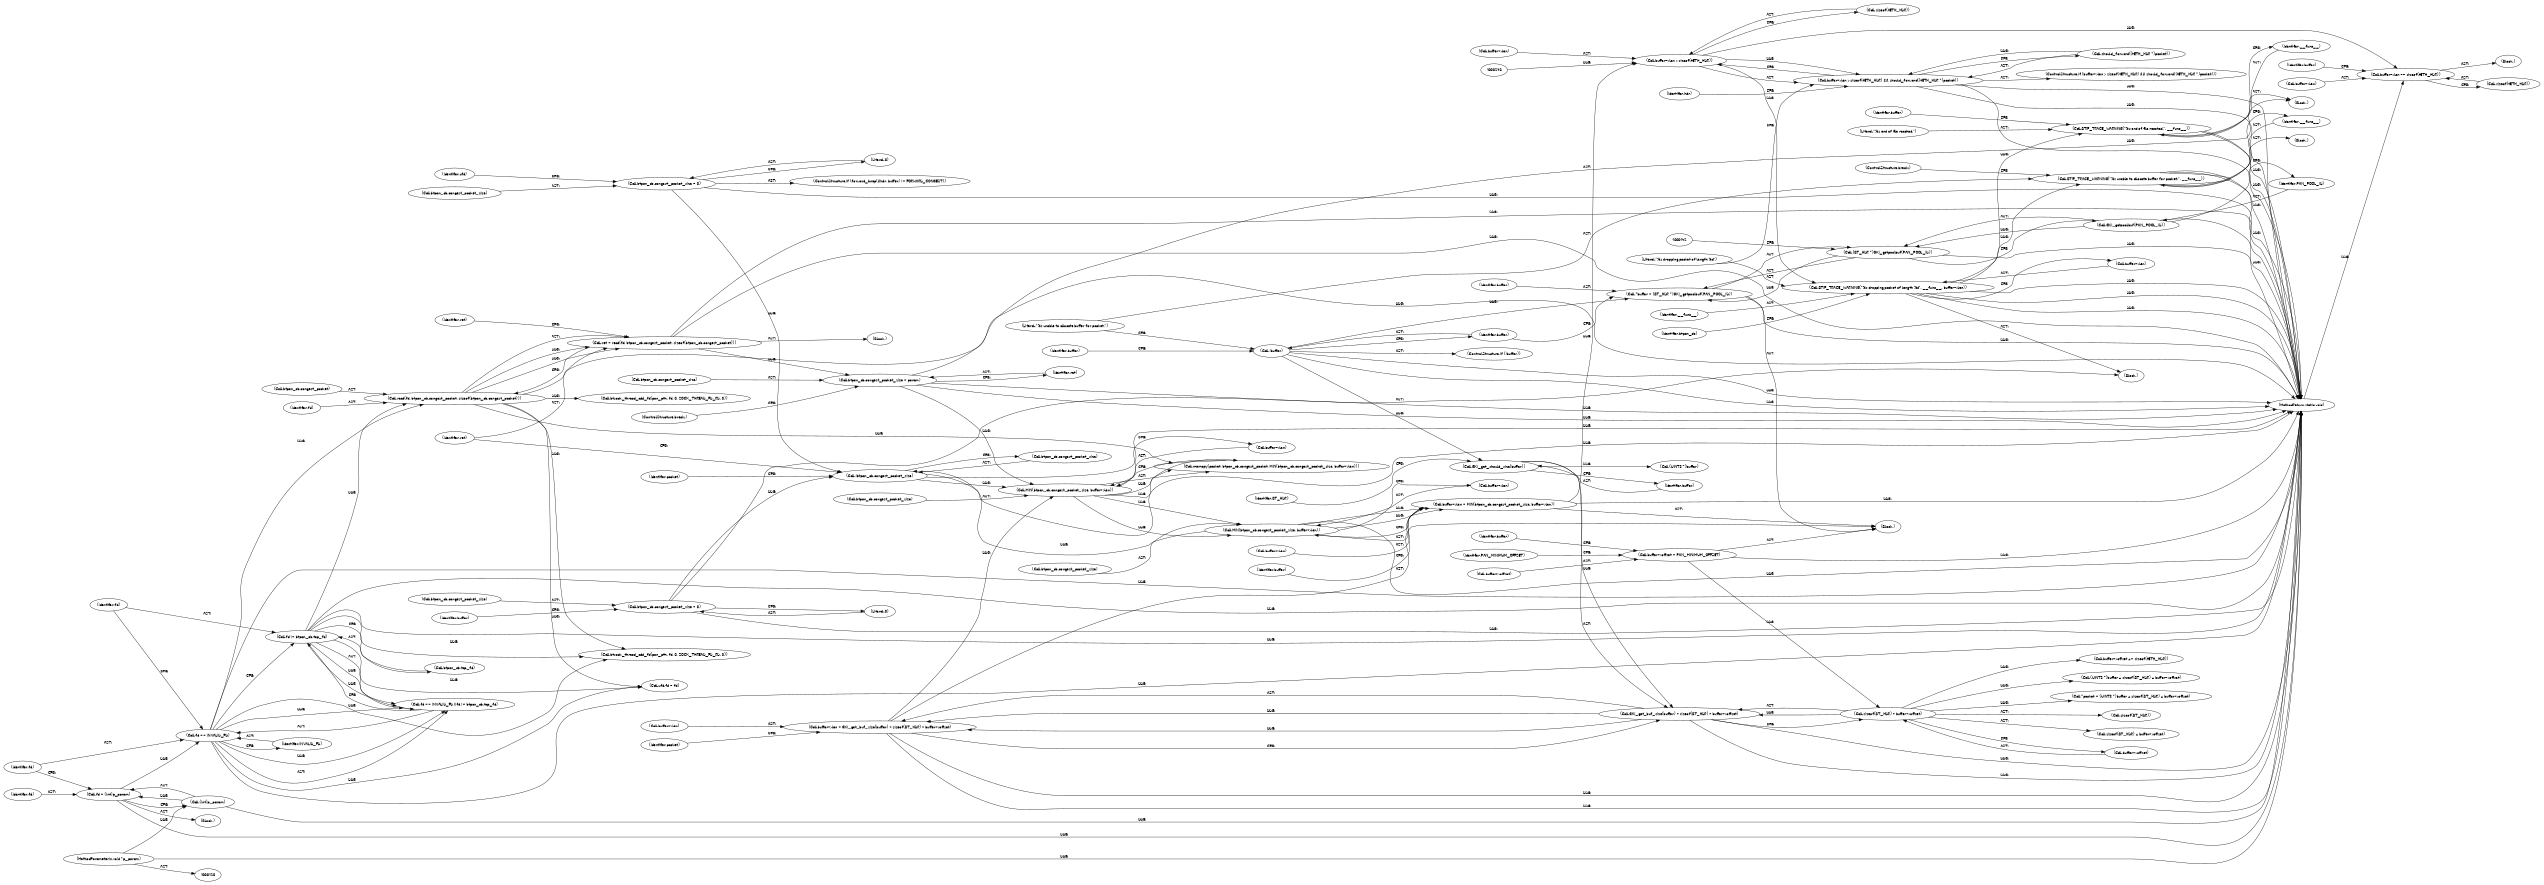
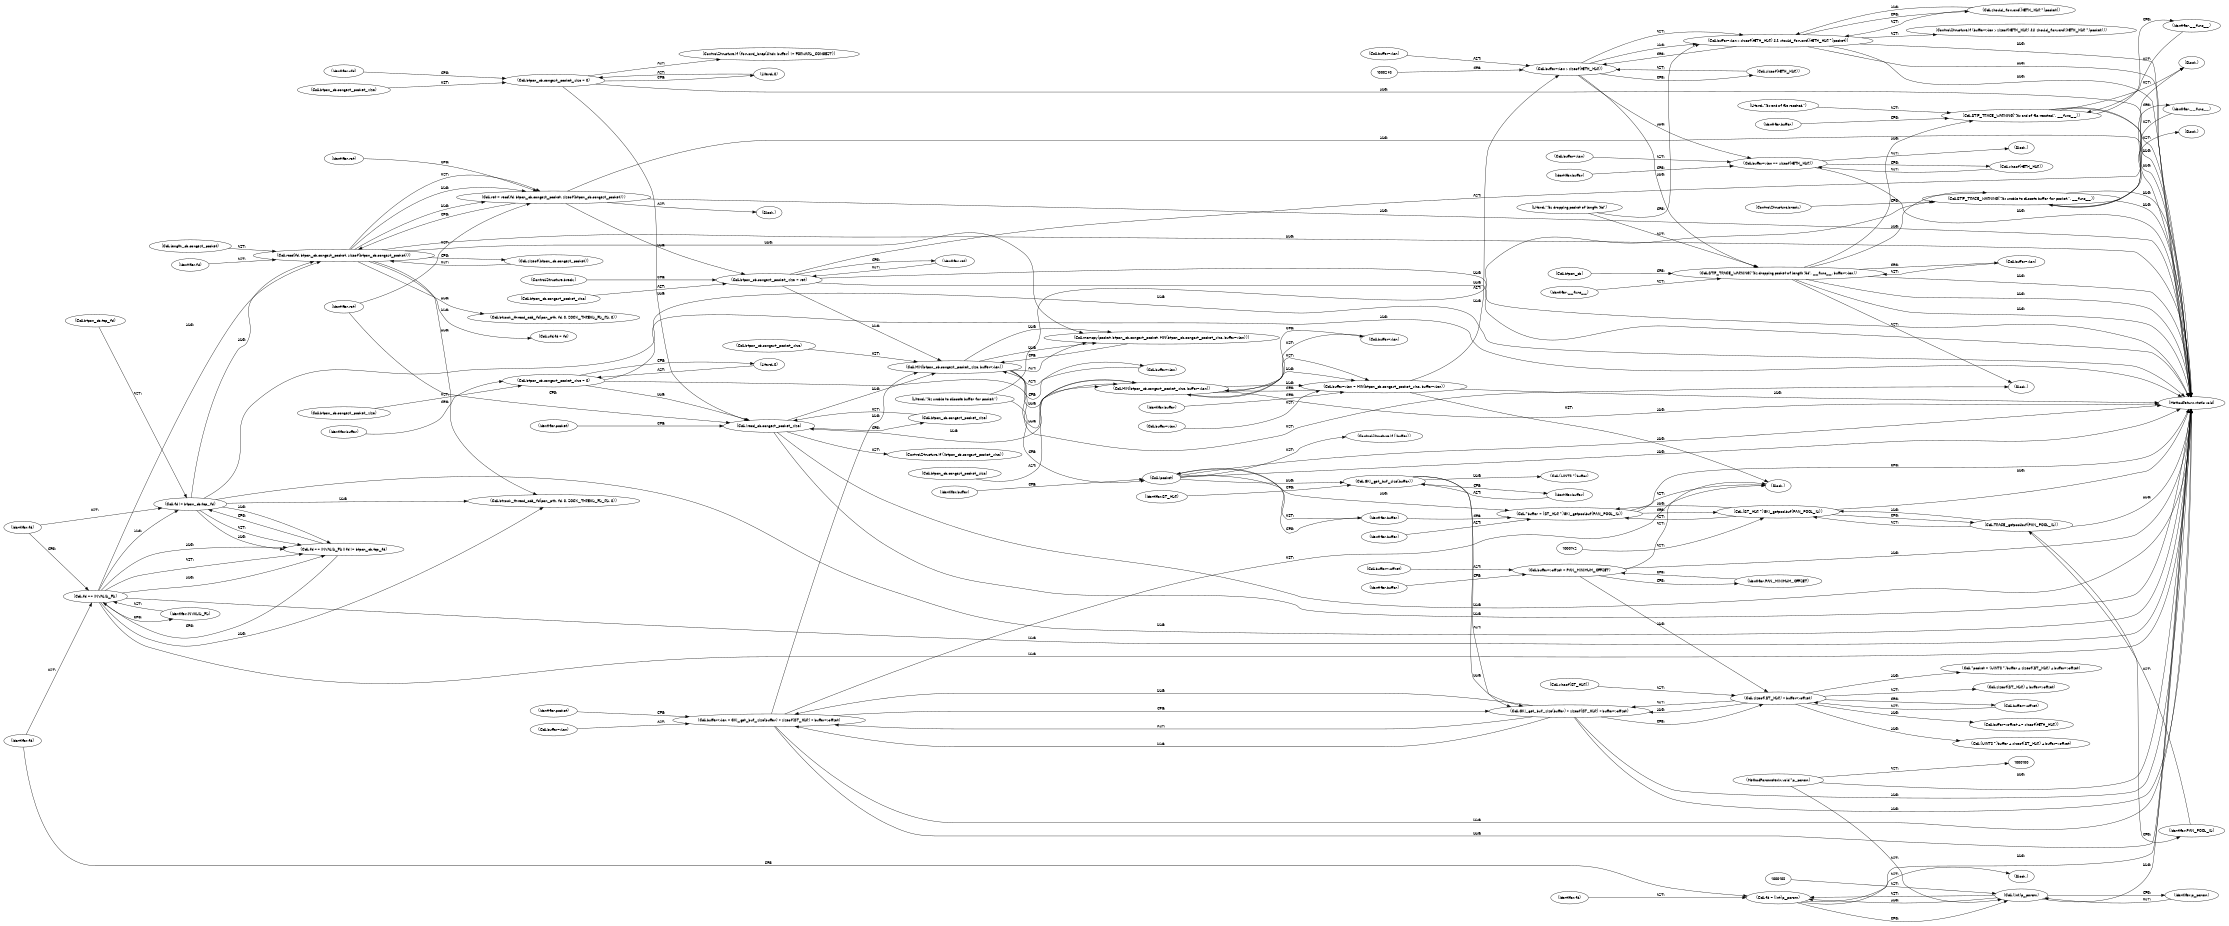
edge "1000273" -> "(Call,buffer->len > sizeof(tETH_HDR))": label "DDG: " -> "CFG: "
node "(Identifier,hdr)": removed
node "(Call,GKI_getpoolbuf(PAN_POOL_ID))": label "(Call,GKI_getpoolbuf(PAN_POOL_ID))" -> "(Call,TRACE_getpoolbuf(PAN_POOL_ID))"
edge "(MethodReturn,static void)" -> "(Call,buffer->len -= sizeof(tETH_HDR))": reversed
edge "1000142" -> "(Call,(BT_HDR *)GKI_getpoolbuf(PAN_POOL_ID))": label "CFG: " -> "AST: "
edge "(Call,*buffer = (BT_HDR *)GKI_getpoolbuf(PAN_POOL_ID))" -> "(Call,(BT_HDR *)GKI_getpoolbuf(PAN_POOL_ID))": label "AST: " -> "CFG: "
node "(Call,sizeof(btpan_cb.congest_packet))": added
node "(Identifier,btpan_cb)": label "(Identifier,btpan_cb)" -> "(Call,btpan_cb)"
edge "(Call,*buffer = (BT_HDR *)GKI_getpoolbuf(PAN_POOL_ID))" -> "(MethodReturn,static void)": label "DDG: " -> "CFG: "
node "(Call,!buffer)": label "(Call,!buffer)" -> "(Call,!packet)"
node "(Call,btpan_cb.congest_packet_size = param)": label "(Call,btpan_cb.congest_packet_size = param)" -> "(Call,btpan_cb.congest_packet_size = ret)"
node "(Call,btpan_cb.congest_packet)": label "(Call,btpan_cb.congest_packet)" -> "(Call,length_cb.congest_packet)"
node "(ControlStructure,if (!btpan_cb.congest_packet_size))": added
node "(Call,GKI_get_should_size(buffer))": label "(Call,GKI_get_should_size(buffer))" -> "(Call,GKI_get_buf_size(buffer))"
node "(Call,!btpan_cb.congest_packet_size)": label "(Call,!btpan_cb.congest_packet_size)" -> "(Call,!read_cb.congest_packet_size)"
edge "(Call,buffer->offset = PAN_MINIMUM_OFFSET)" -> "(Identifier,PAN_MINIMUM_OFFSET)": added, label "CFG:"
edge "(Call,fd != btpan_cb.tap_fd)" -> "(Call,btpan_cb.tap_fd)": removed, label "CFG:"
edge "(Call,fd == INVALID_FD)" -> "(Call,fd != btpan_cb.tap_fd)": label "CFG: " -> "DDG: "
edge "(Call,fd != btpan_cb.tap_fd)" -> "(Call,ufd.fd = fd)": removed, label "DDG:"
edge "(Call,sizeof(BT_HDR) - buffer->offset)" -> "(Call,sizeof(BT_HDR))": reversed
edge "(Call,fd == INVALID_FD || fd != btpan_cb.tap_fd)" -> "(Call,fd == INVALID_FD)": label "AST: " -> "CFG: "
edge "(Call,fd = (int)p_param)" -> "(Call,fd == INVALID_FD)": removed, label "DDG:"
edge "(Call,fd == INVALID_FD)" -> "(Call,ufd.fd = fd)": removed, label "DDG:"
edge "(MethodParameterIn,void *p_param)" -> "(Call,(int)p_param)": label "DDG: " -> "AST: "
node "1000120": label "1000120" -> "1000100"
node "1000108": added
node "(Identifier,p_param)": added
